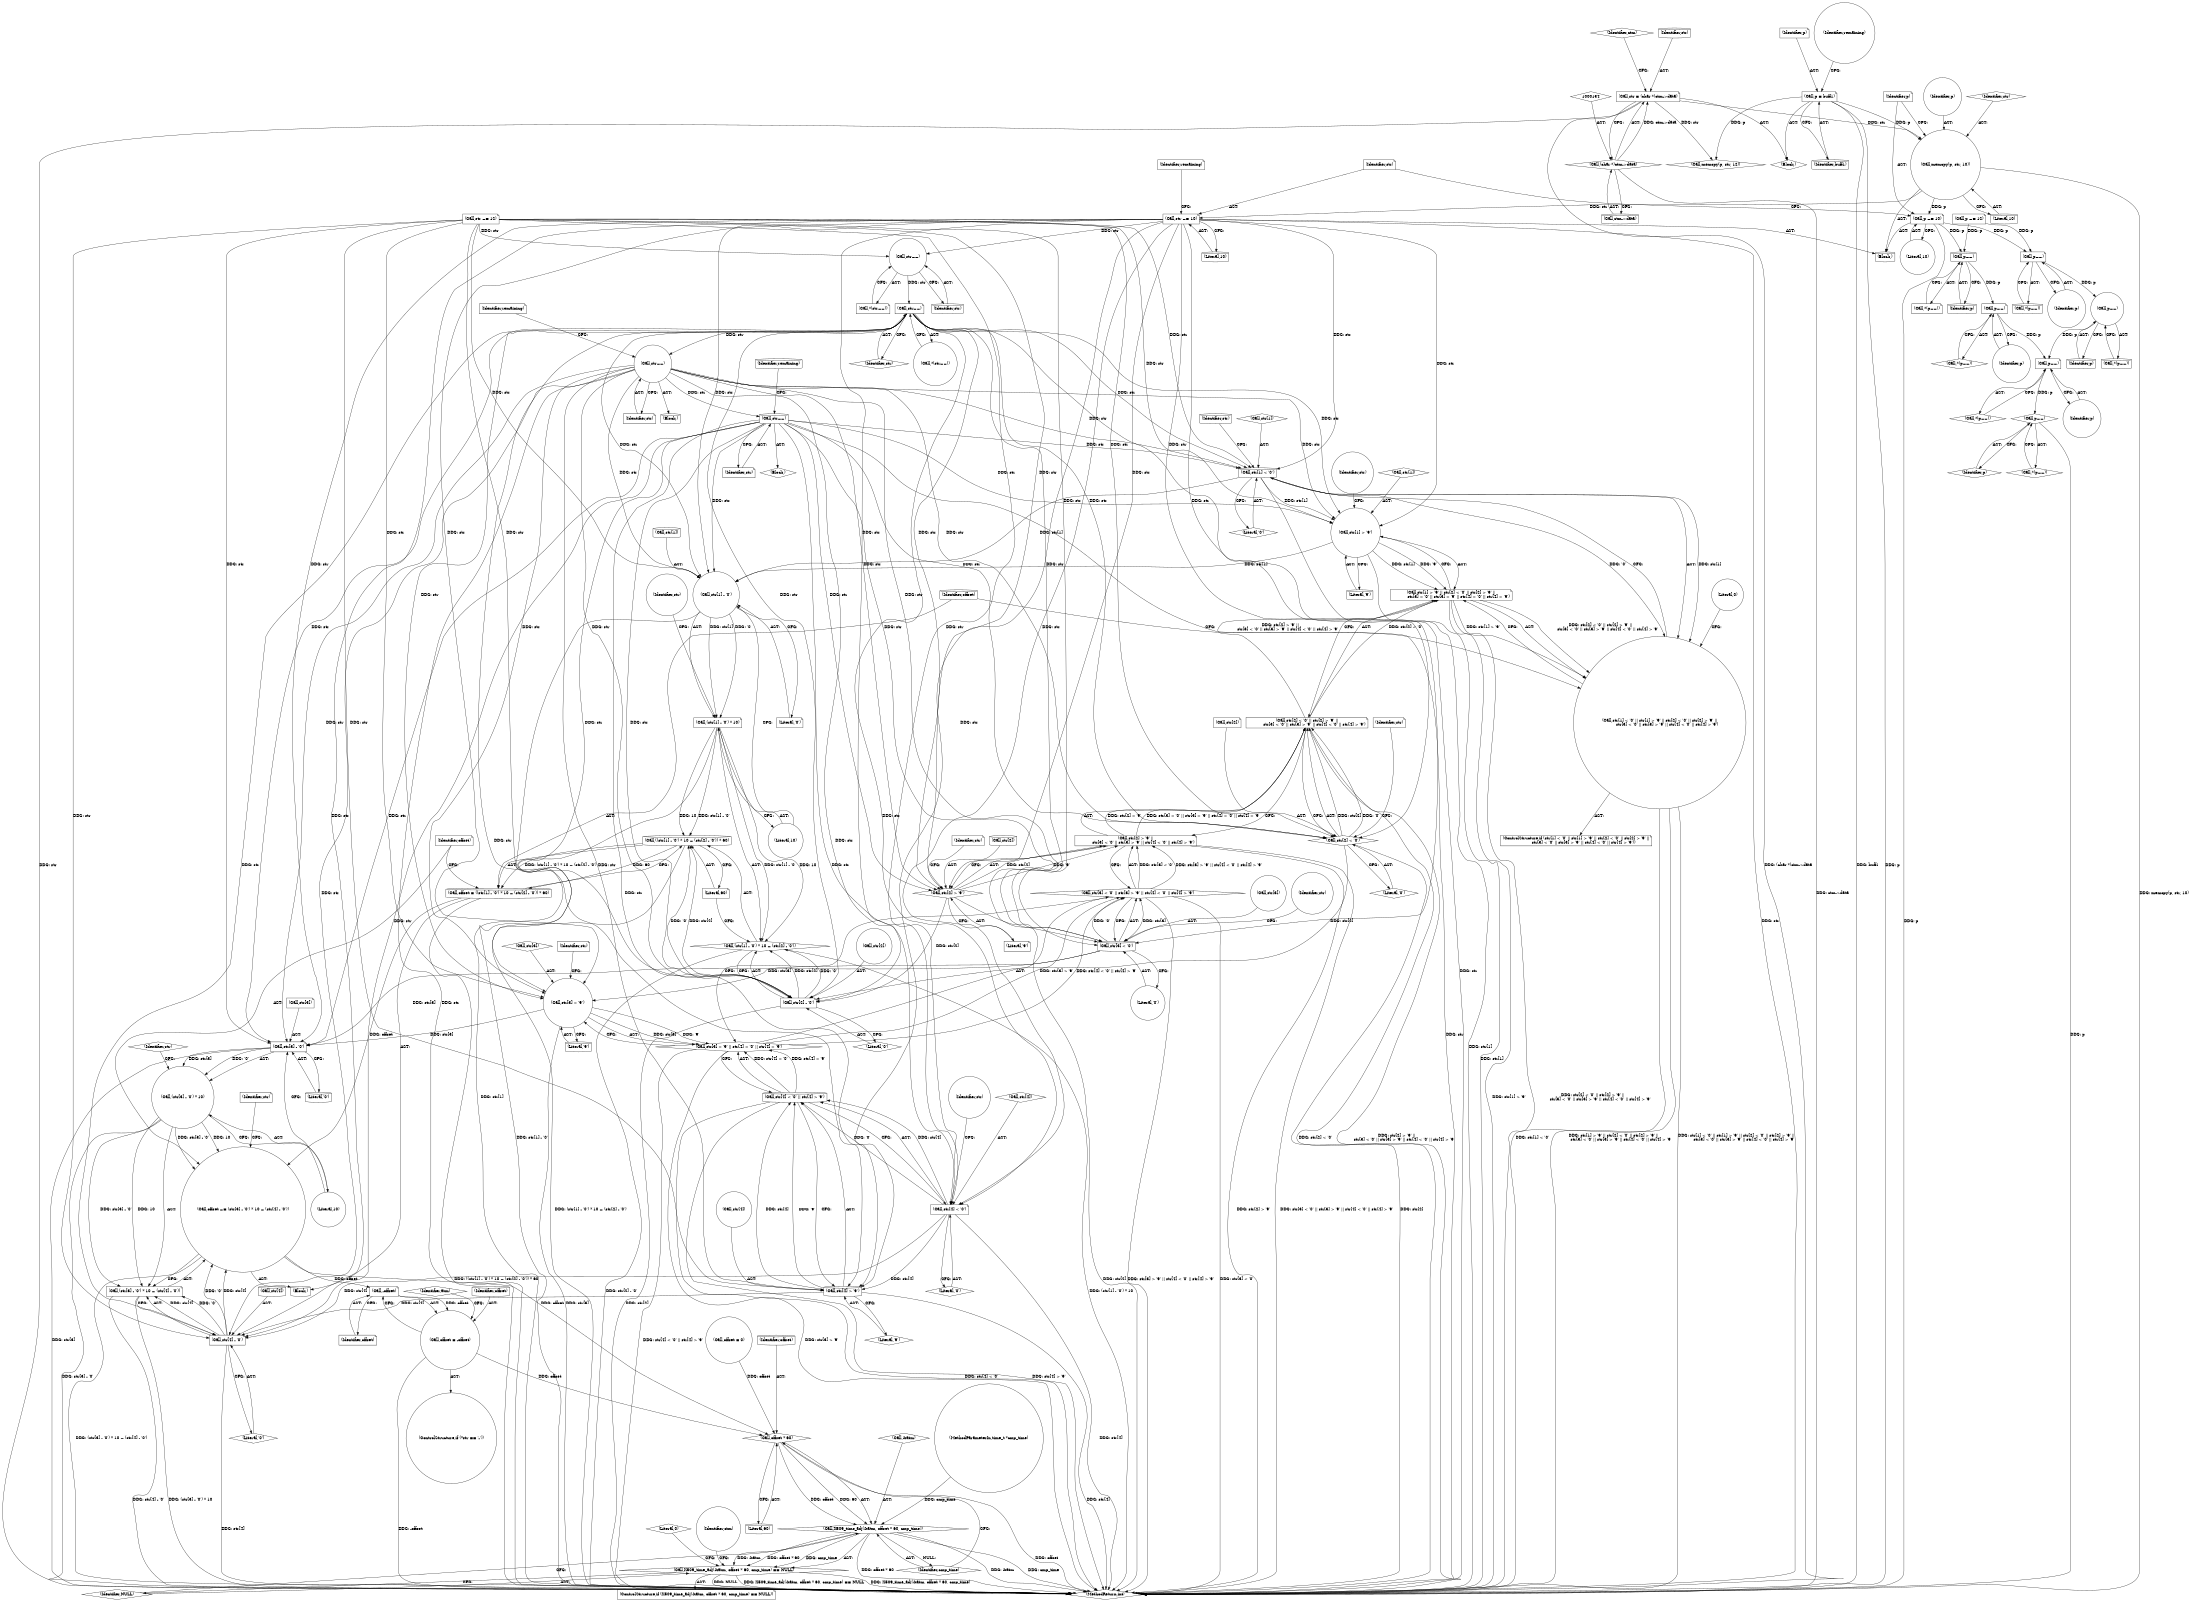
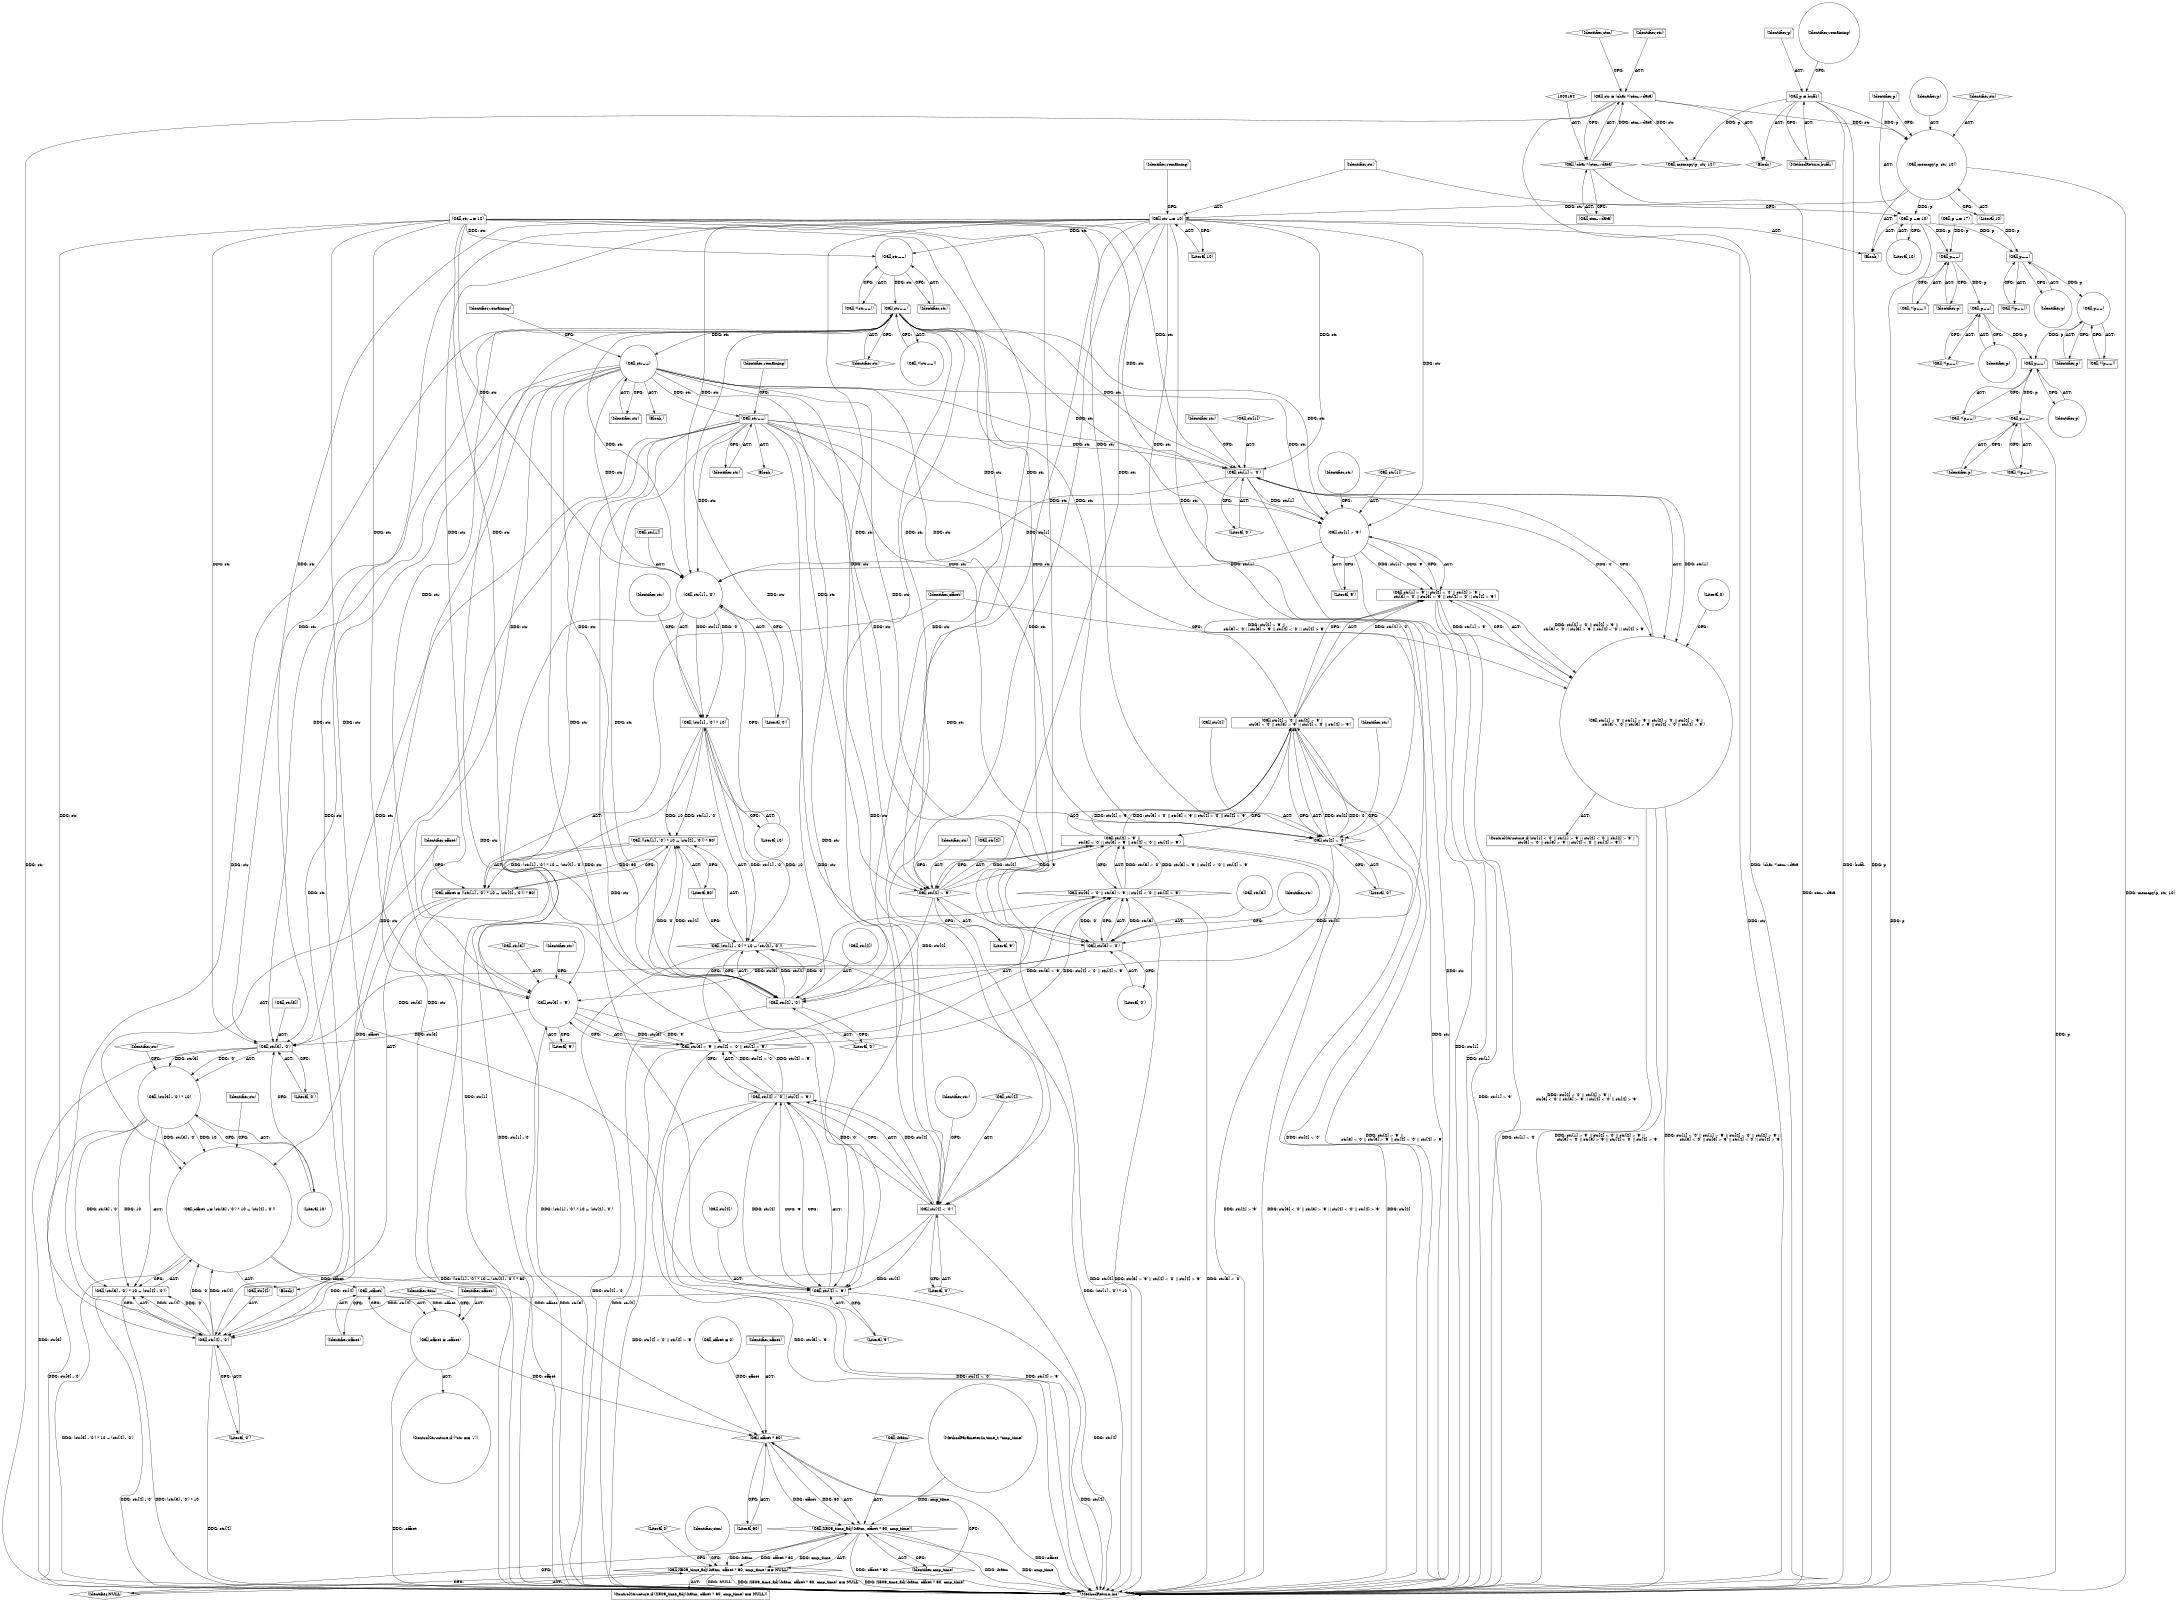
node "(Identifier,buff1)": label "(Identifier,buff1)" -> "(MethodReturn,buff1)"
node "(Call,p += 12)": label "(Call,p += 12)" -> "(Call,p += 17)"
edge "(Call,X509_time_adj(&atm, offset * 60, cmp_time))" -> "(Identifier,cmp_time)": label "NULL: " -> "CFG: "
